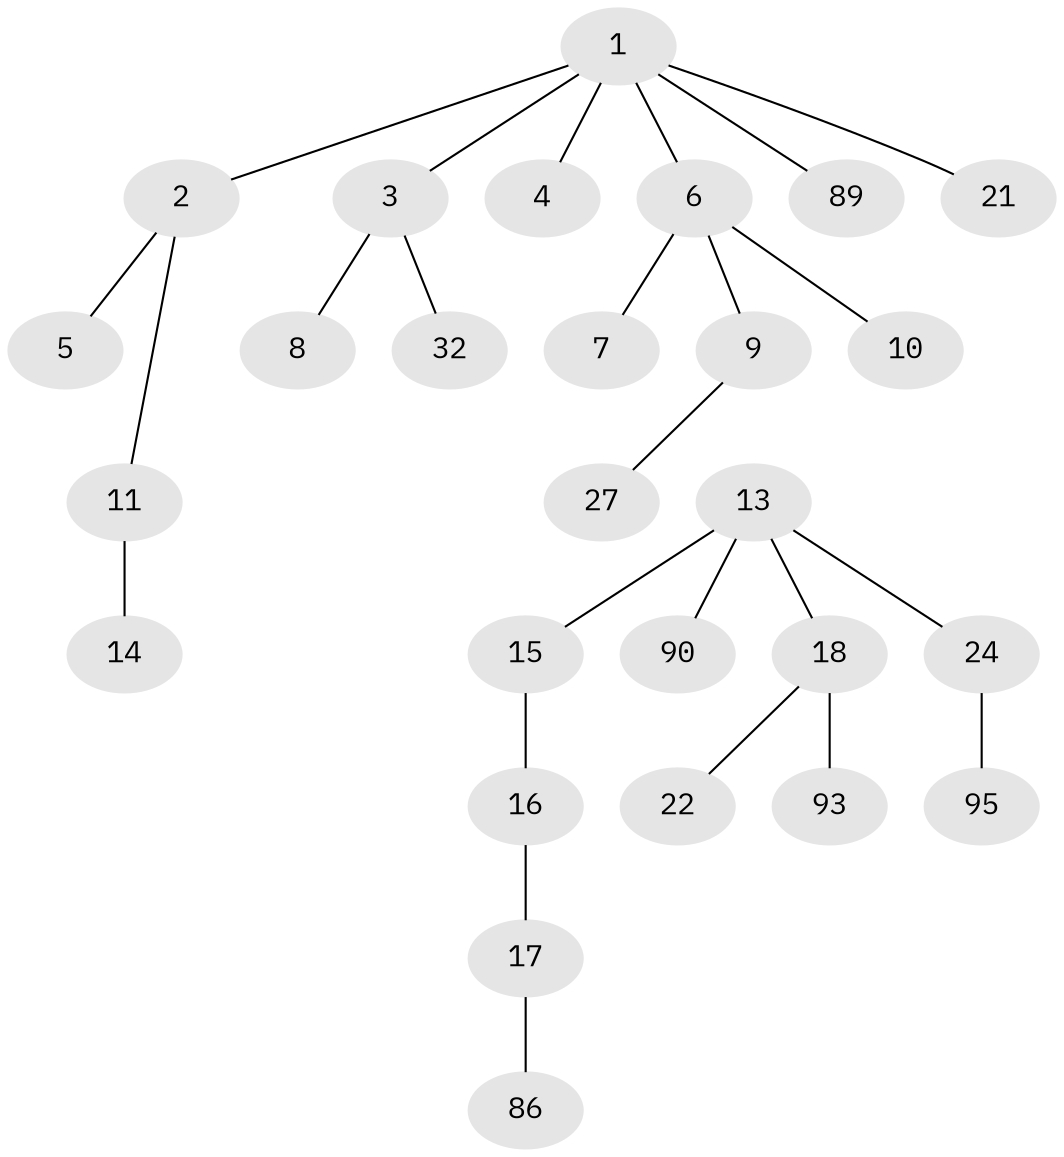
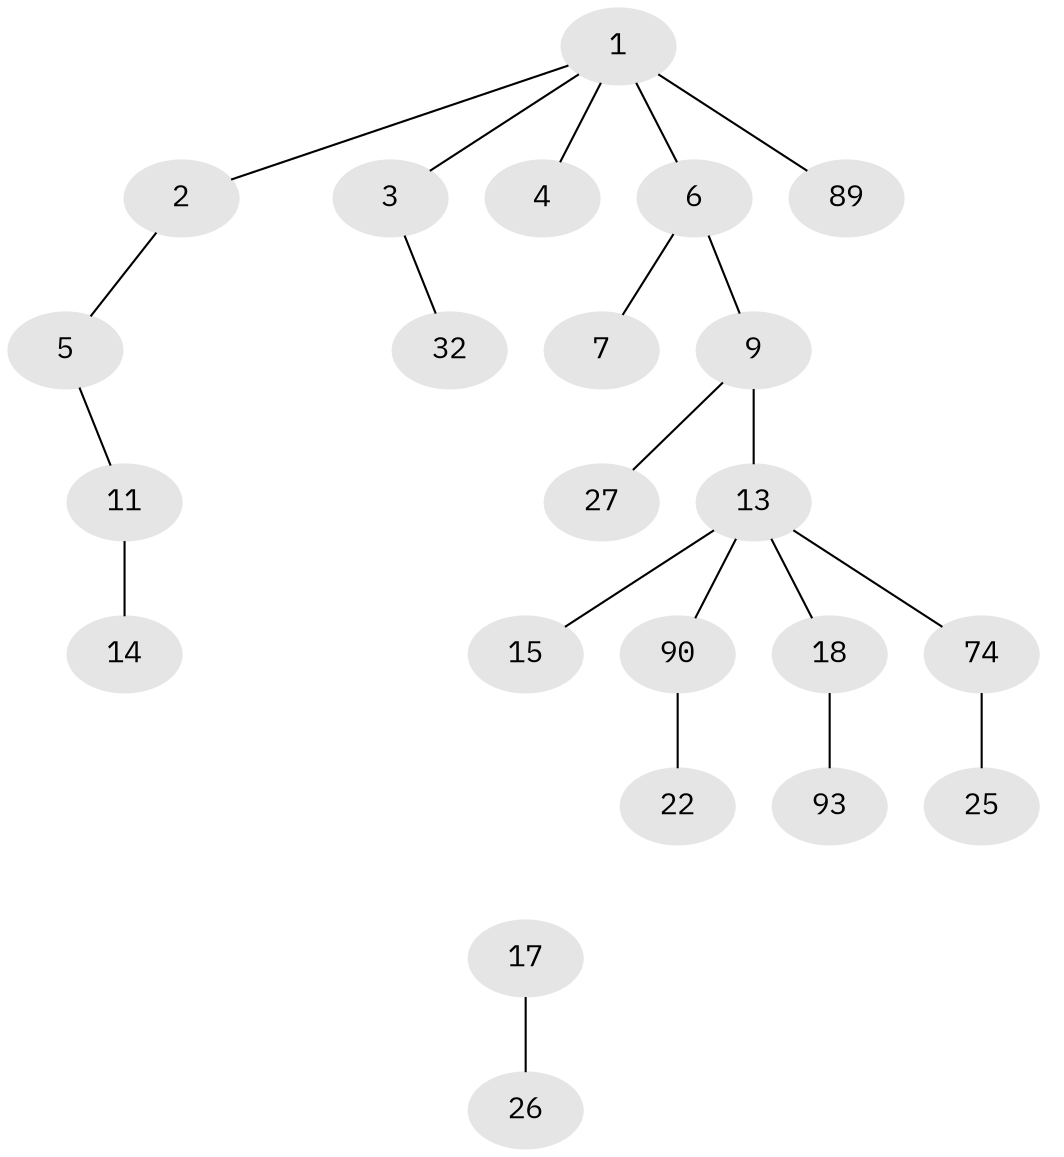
node "21": removed
edge "2" -- "11": now "5" -- "11"
node "8": removed
node "10": removed
edge "9" -- "13": added
node "24": label "24" -> "74"
edge "18" -- "22": now "90" -- "22"
node "16": removed
node "95": label "95" -> "25"
node "86": label "86" -> "26"
